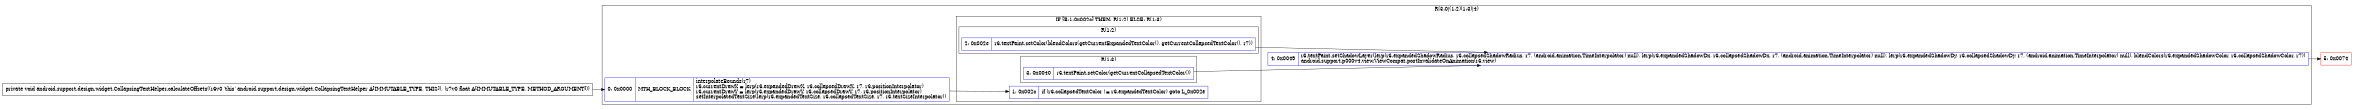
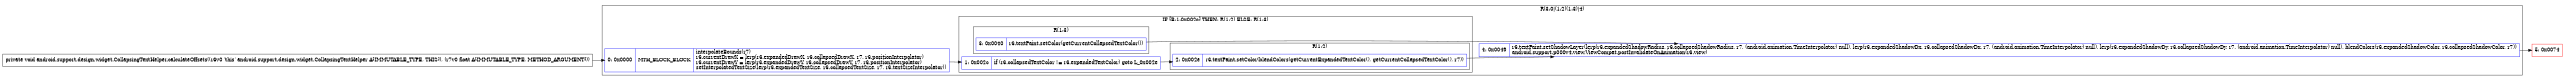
edge "1: 0x002c" -> "2: 0x002e": added
